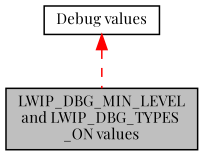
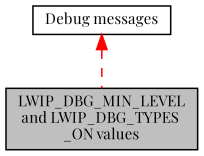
node "Debug values": label "Debug values" -> "Debug messages"
